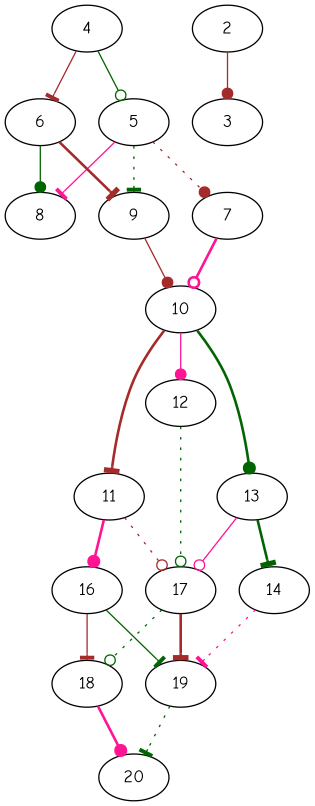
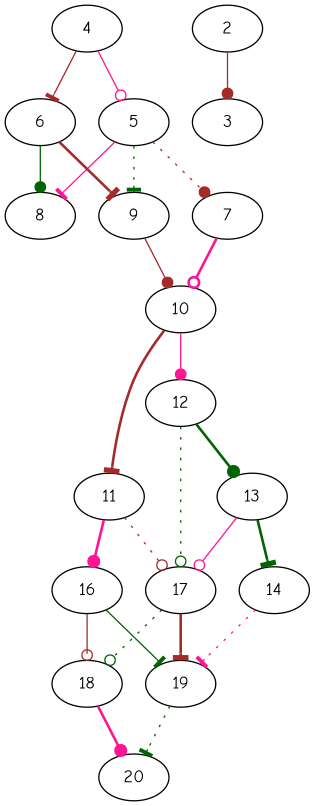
edge "4" -> "5": color darkgreen -> deeppink
edge "10" -> "13": now "12" -> "13"
edge "16" -> "18": arrowhead tee -> odot
